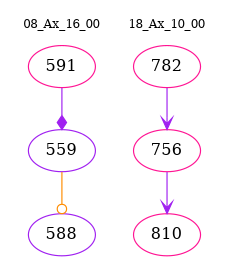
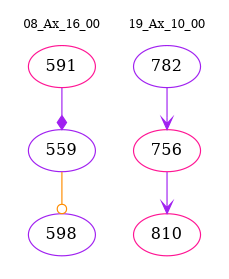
cluster "18_Ax_10_00": label "18_Ax_10_00" -> "19_Ax_10_00"
node "782": color deeppink -> purple
node "588": label "588" -> "598"
